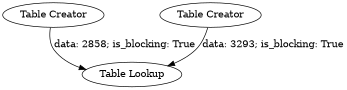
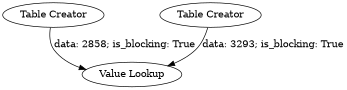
node "Table Lookup": label "Table Lookup" -> "Value Lookup"
